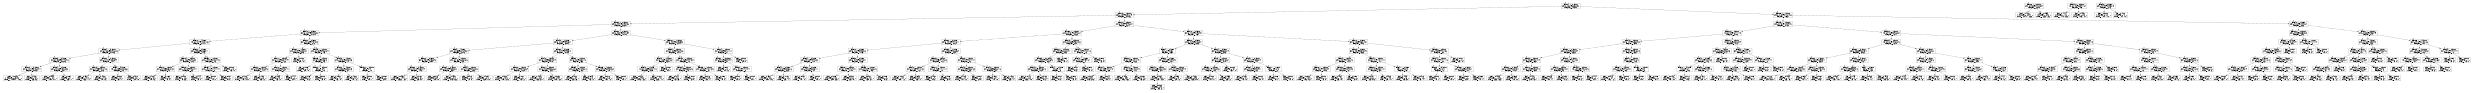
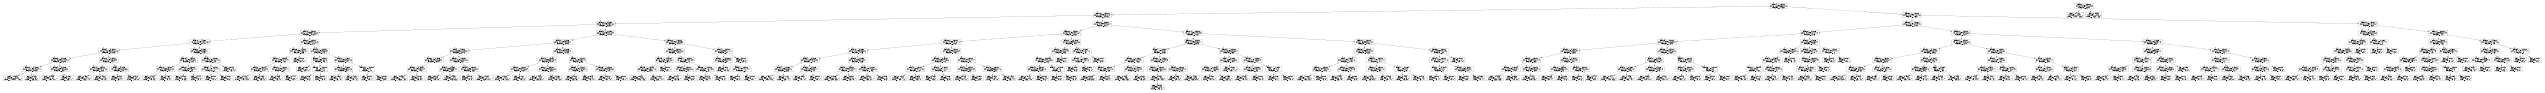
edge "feat_33 <= 4.5000 gini = 0.078082747431 samples = 172" -> "feat_86 <= 1.5000 gini = 0.444444444444 samples = 3": now "feat_26 <= 0.5000 gini = 0.266965606509 samples = 416" -> "feat_86 <= 1.5000 gini = 0.444444444444 samples = 3"
node "feat_40 <= 6.5000 gini = 0.48695874327 samples = 1226": added
